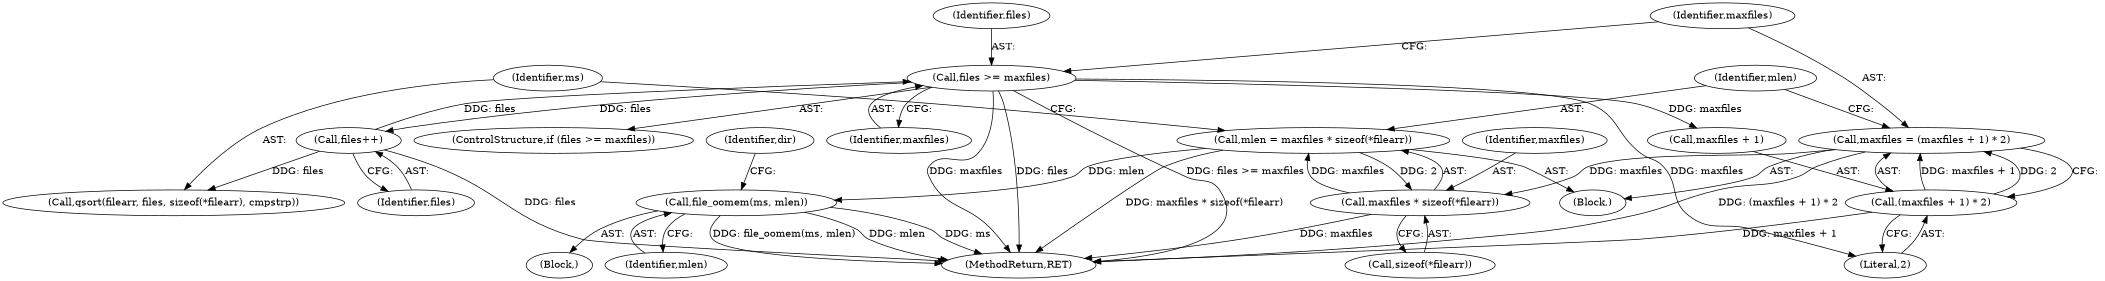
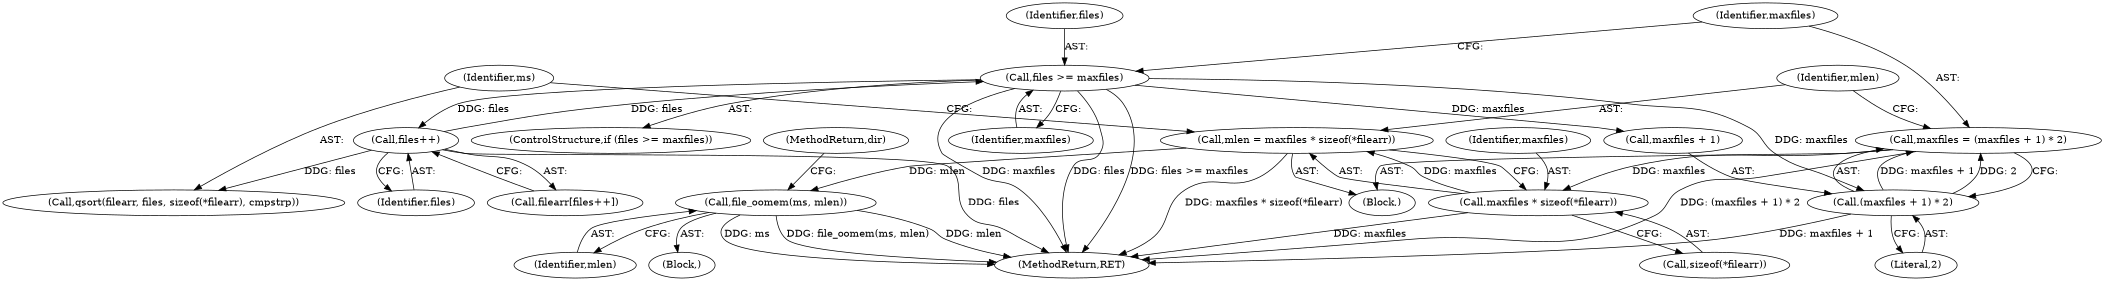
edge "(Call,files >= maxfiles)" -> "(Literal,2)": now "(Call,files >= maxfiles)" -> "(Call,(maxfiles + 1) * 2)"
node "(Identifier,dir)": label "(Identifier,dir)" -> "(MethodReturn,dir)"
edge "(Call,mlen = maxfiles * sizeof(*filearr))" -> "(Call,maxfiles * sizeof(*filearr))": label "DDG: 2" -> "CFG: "
node "(Call,filearr[files++])": added
